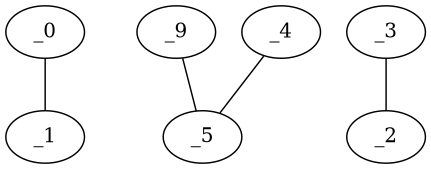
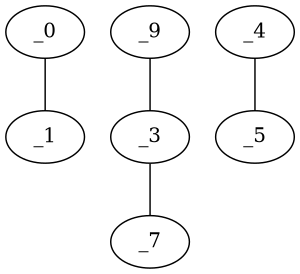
edge "_9" -- "_5": now "_9" -- "_3"
node "_2": label "_2" -> "_7"
